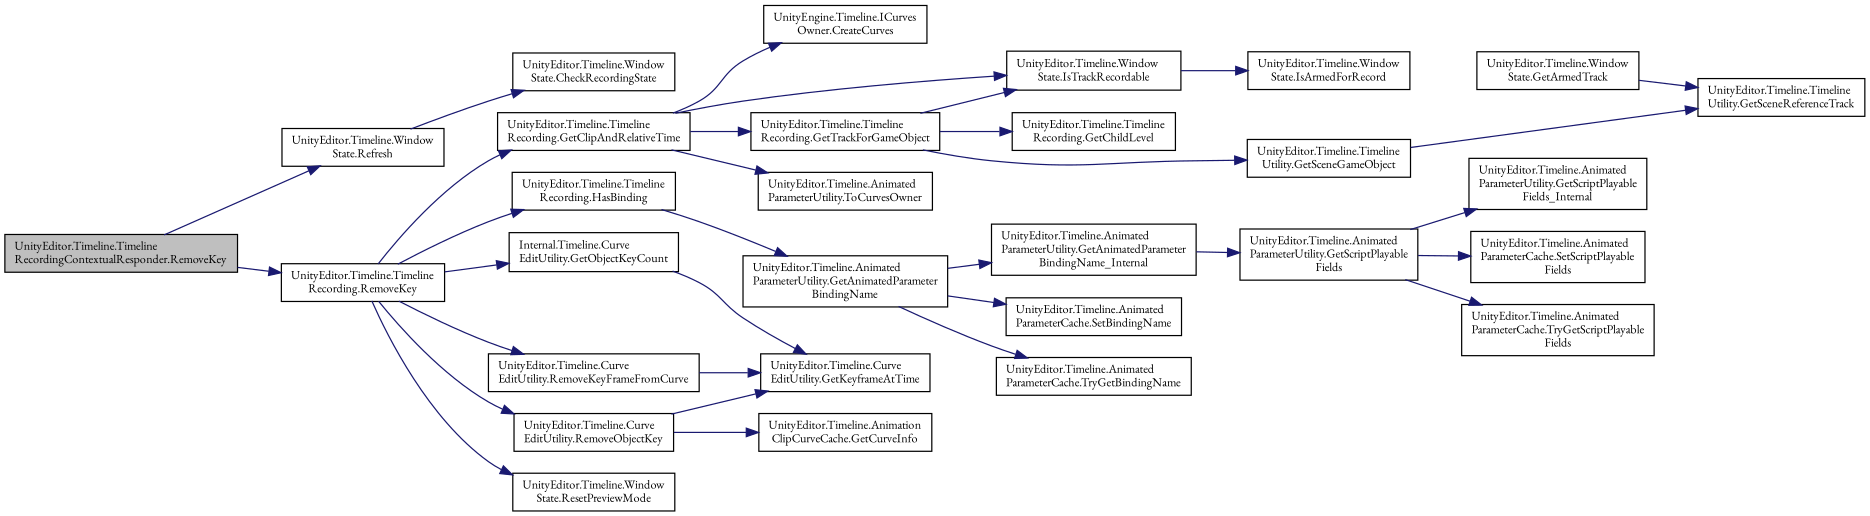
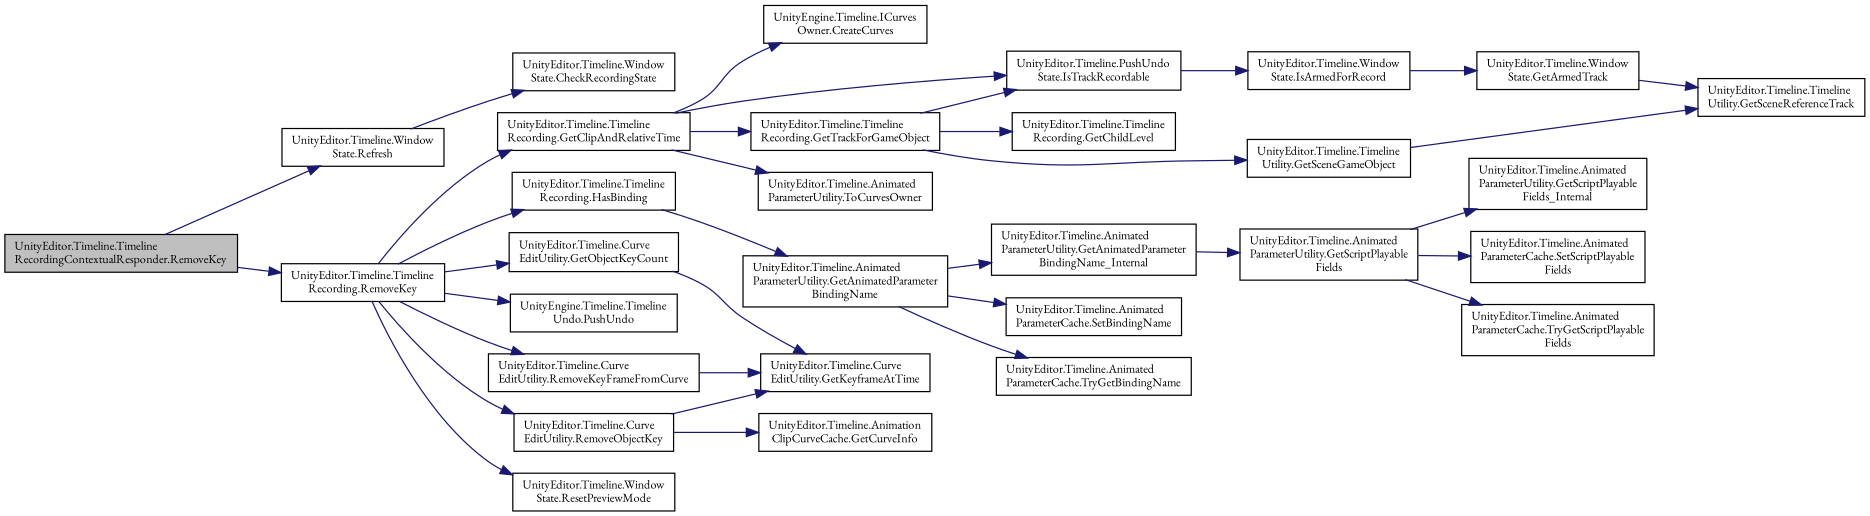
node "UnityEditor.Timeline.Window State.IsTrackRecordable": label "UnityEditor.Timeline.Window State.IsTrackRecordable" -> "UnityEditor.Timeline.PushUndo State.IsTrackRecordable"
edge "UnityEditor.Timeline.Window State.IsArmedForRecord" -> "UnityEditor.Timeline.Window State.GetArmedTrack": added
node "Internal.Timeline.Curve EditUtility.GetObjectKeyCount": label "Internal.Timeline.Curve EditUtility.GetObjectKeyCount" -> "UnityEditor.Timeline.Curve EditUtility.GetObjectKeyCount"
node "UnityEngine.Timeline.Timeline Undo.PushUndo": added
